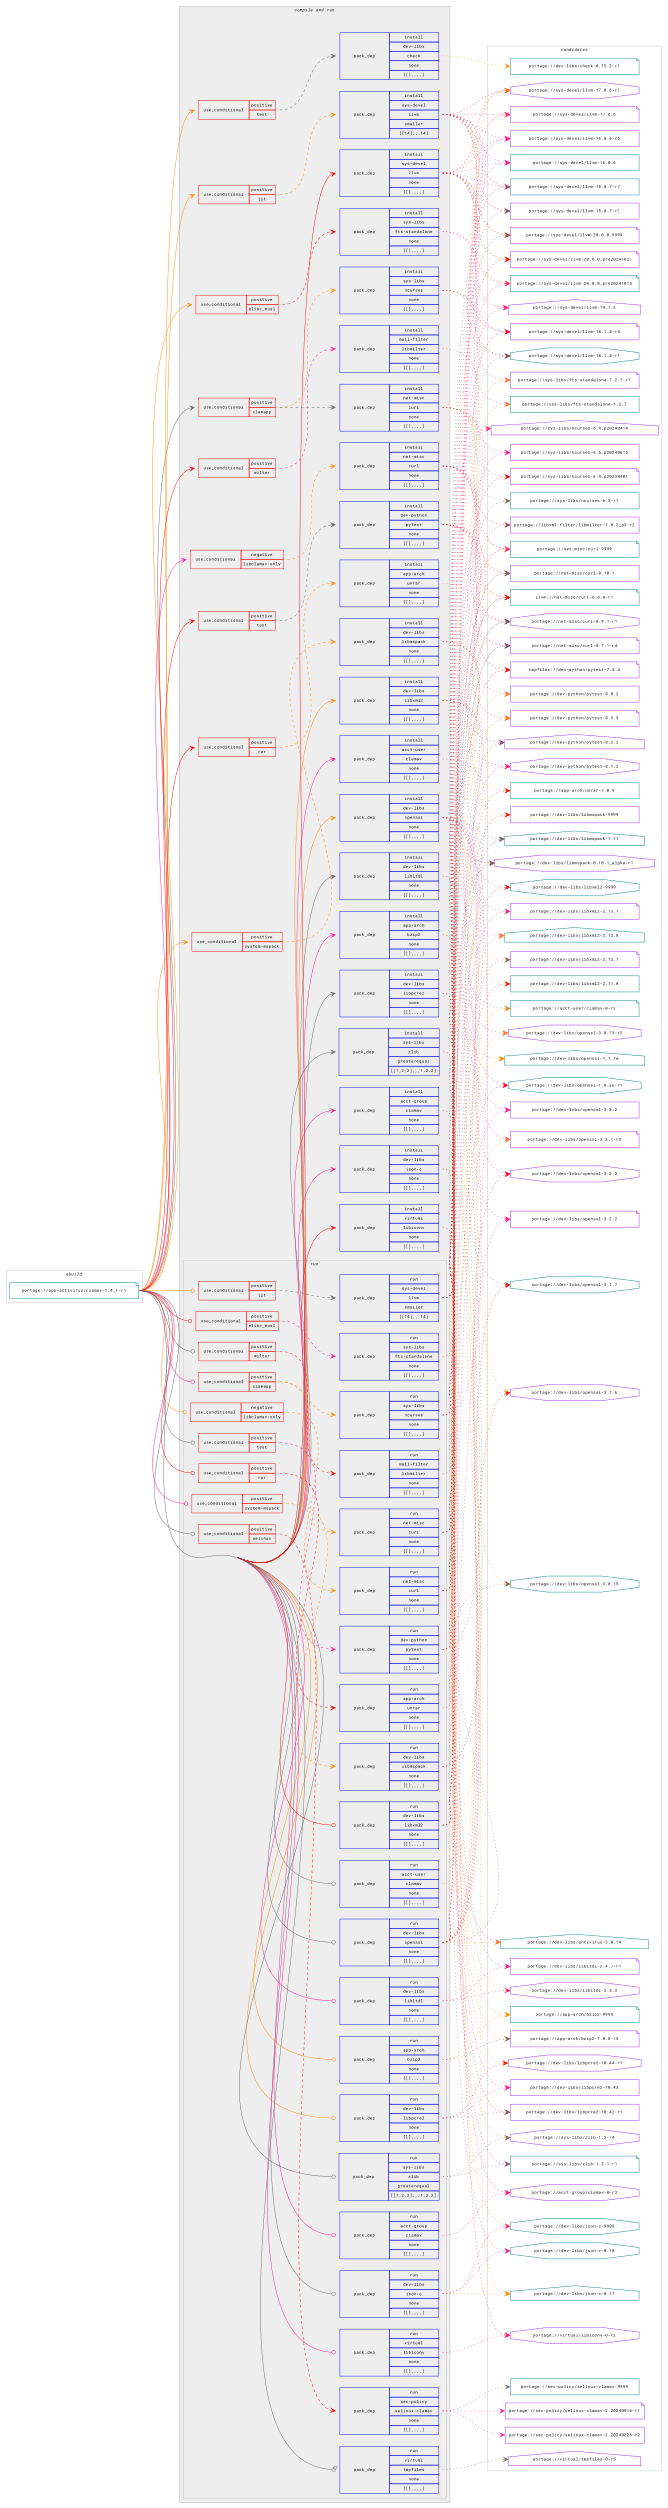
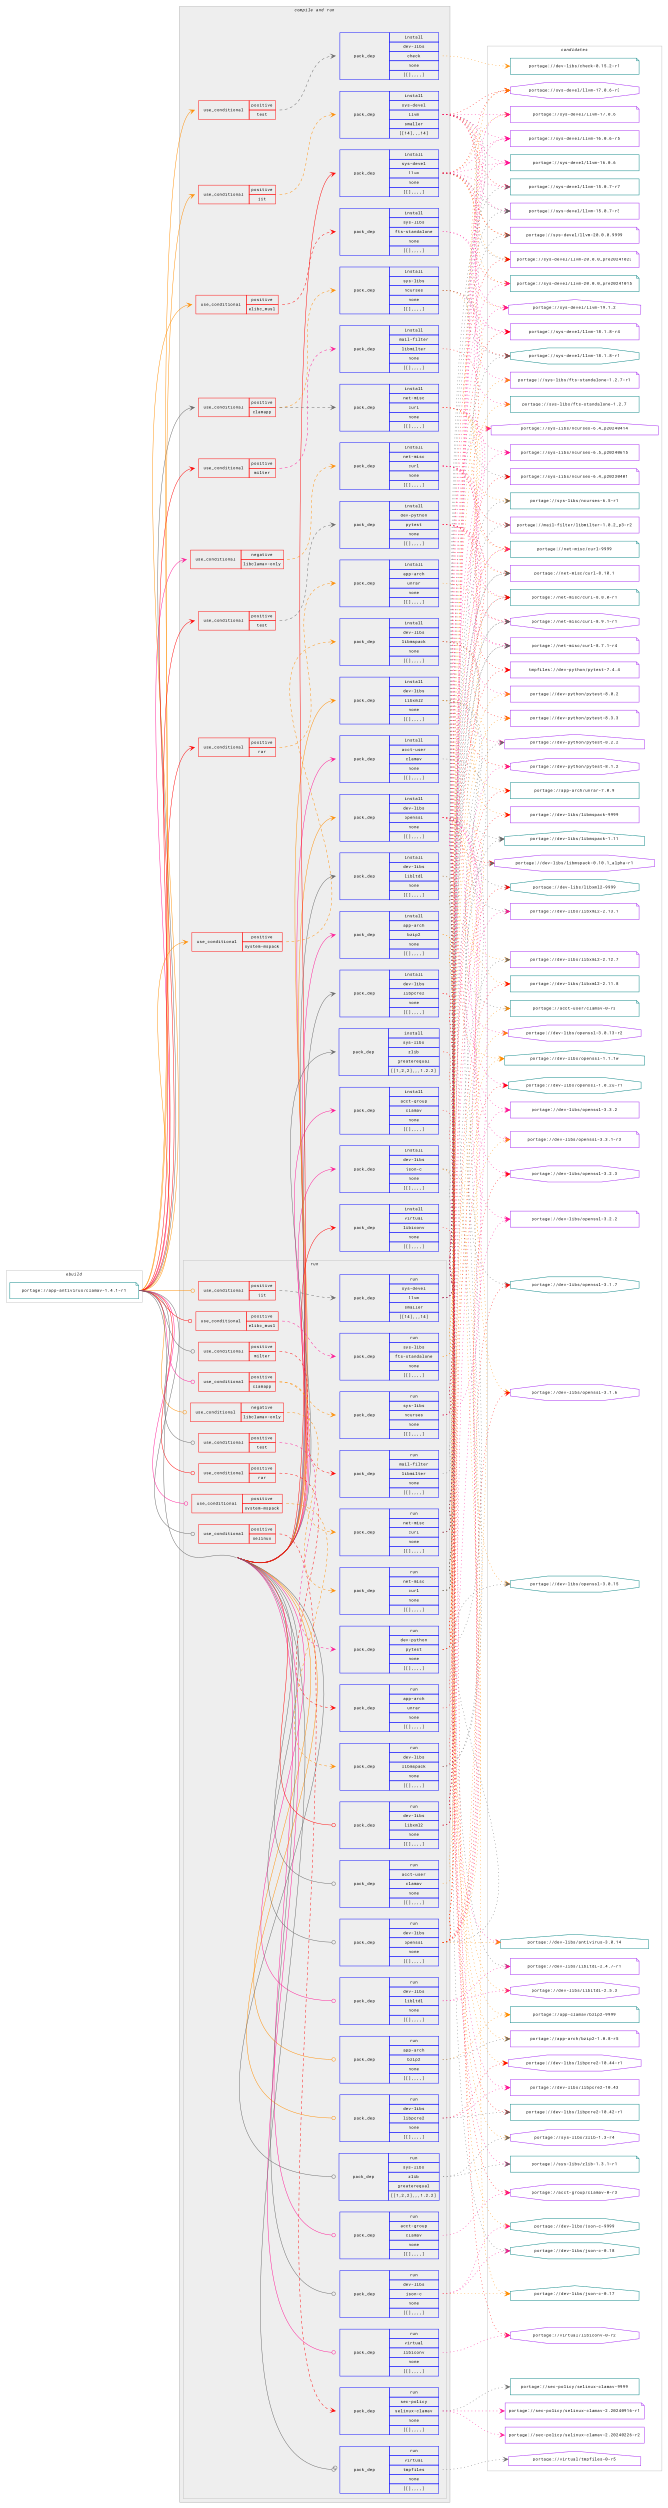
node "portage://libxml-filter/libmilter-1.0.2_p3-r2": label "portage://libxml-filter/libmilter-1.0.2_p3-r2" -> "portage://mail-filter/libmilter-1.0.2_p3-r2"
node "llvm://net-misc/curl-8.8.0-r1": label "llvm://net-misc/curl-8.8.0-r1" -> "portage://net-misc/curl-8.8.0-r1"
node "portage://dev-libs/libxml2-2.12.8": removed
node "portage://app-arch/bzip2-9999": label "portage://app-arch/bzip2-9999" -> "portage://app-clamav/bzip2-9999"
node "portage://dev-libs/libpcre2-10.42-r1": color purple -> teal
